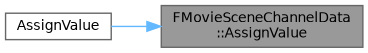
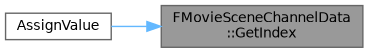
node "FMovieSceneChannelData ::AssignValue": label "FMovieSceneChannelData ::AssignValue" -> "FMovieSceneChannelData ::GetIndex"
